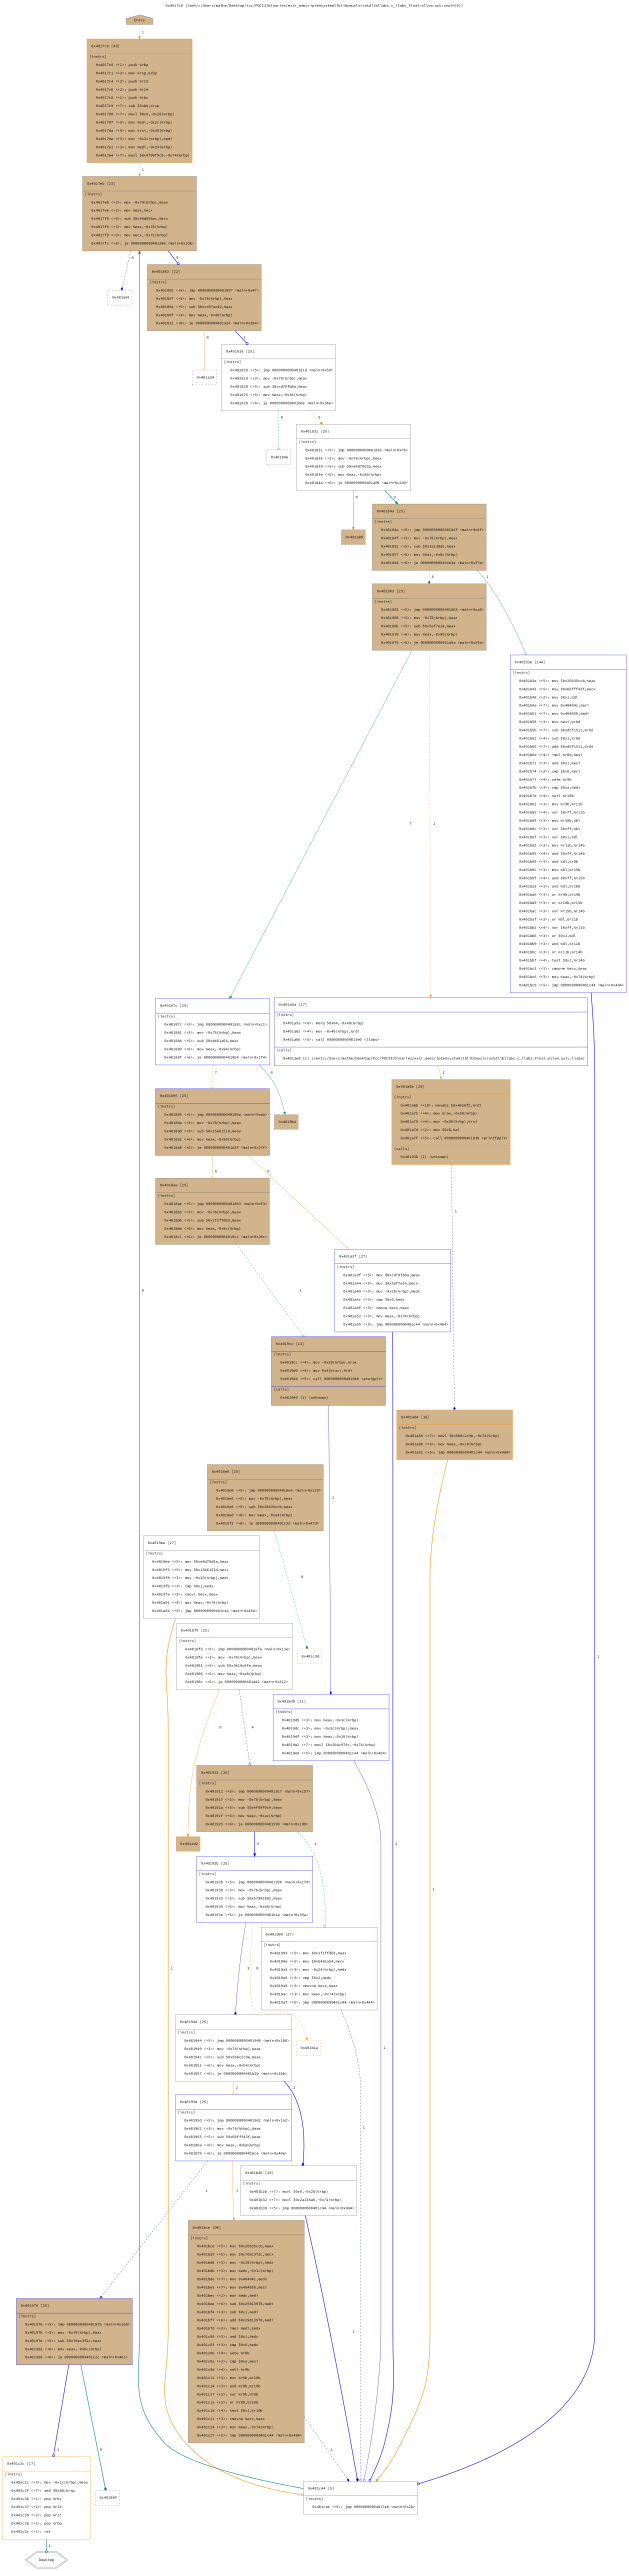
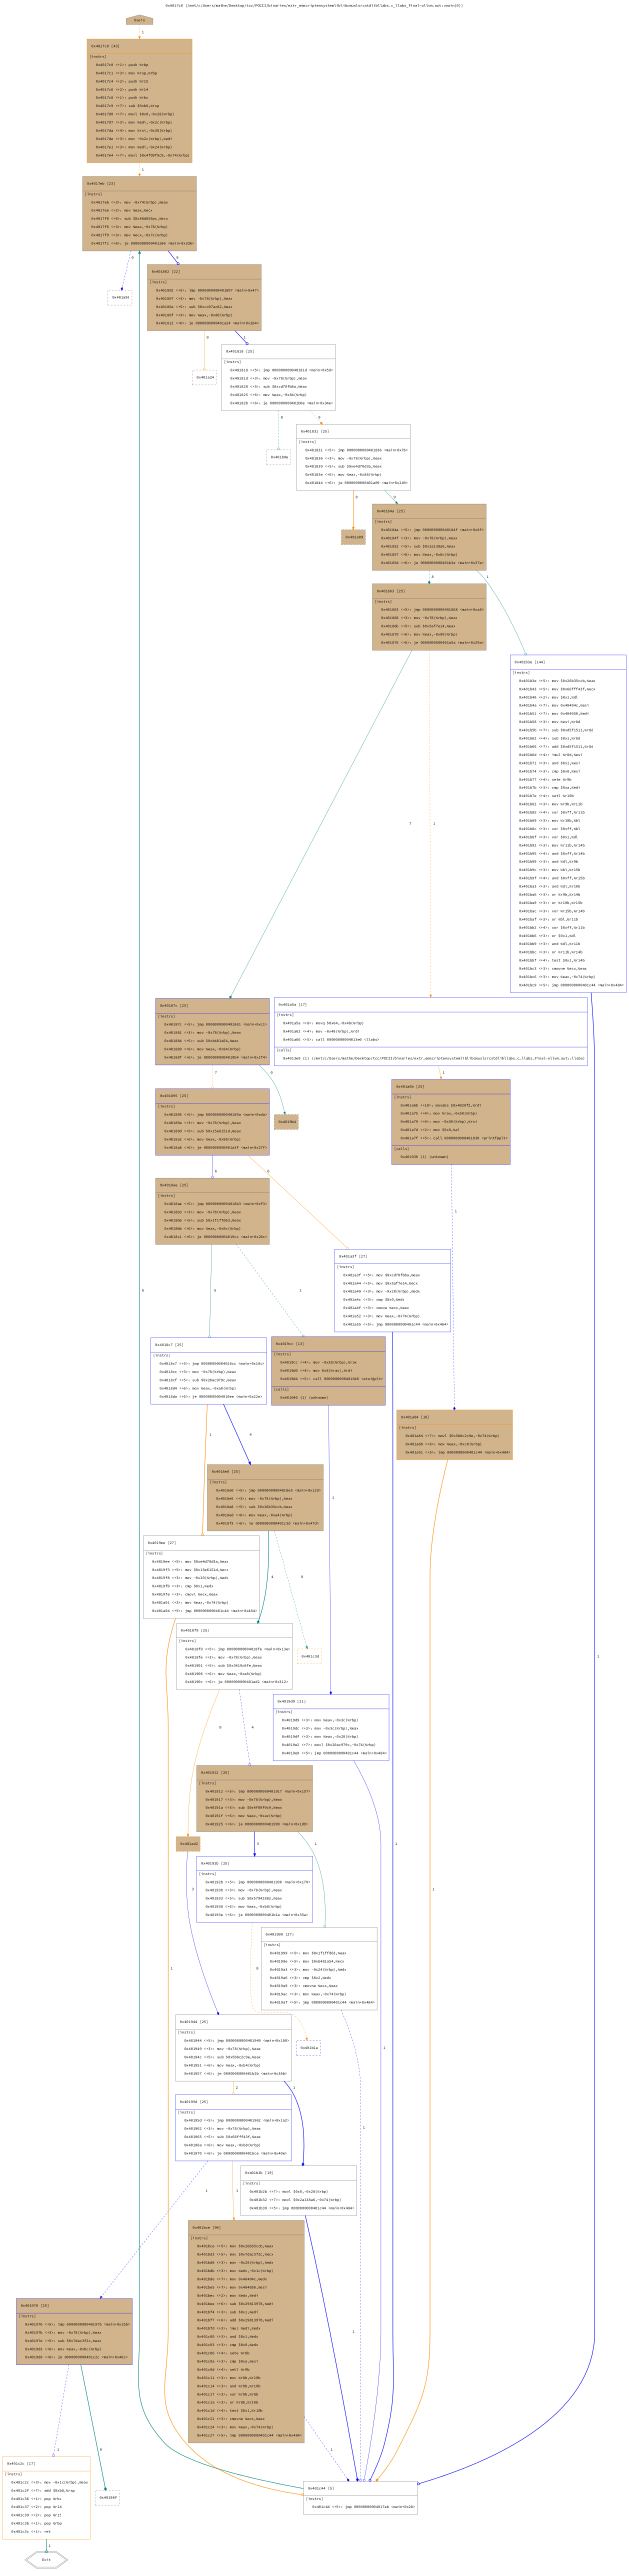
node "Entry": label "Entry" -> "Users"
edge "0x401831 [25]" -> "0x40184a [25]": style bold -> solid
node "0x40187c [25]": fillcolor white -> tan
node "0x401a6b [25]": color darkorange -> blue
edge "0x401895 [25]" -> "0x4018ae [25]": color darkorange -> blue
node "0x4018c7 [25]": added
edge "0x4018e0 [25]" -> "0x4018f9 [25]": added, label "4"
edge "0x4018e0 [25]" -> "0x401c3d": arrowhead diamond -> normal
edge "0x401912 [25]" -> "0x401999 [27]": style dashed -> solid
edge "0x40192b [25]" -> "0x401944 [25]": now "0x401ad2" -> "0x401944 [25]"
node "0x401b1a": color darkorange -> blue
edge "0x401976 [25]" -> "0x401c2c [17]": style bold -> dashed
node "Desktop": label "Desktop" -> "Exit"
